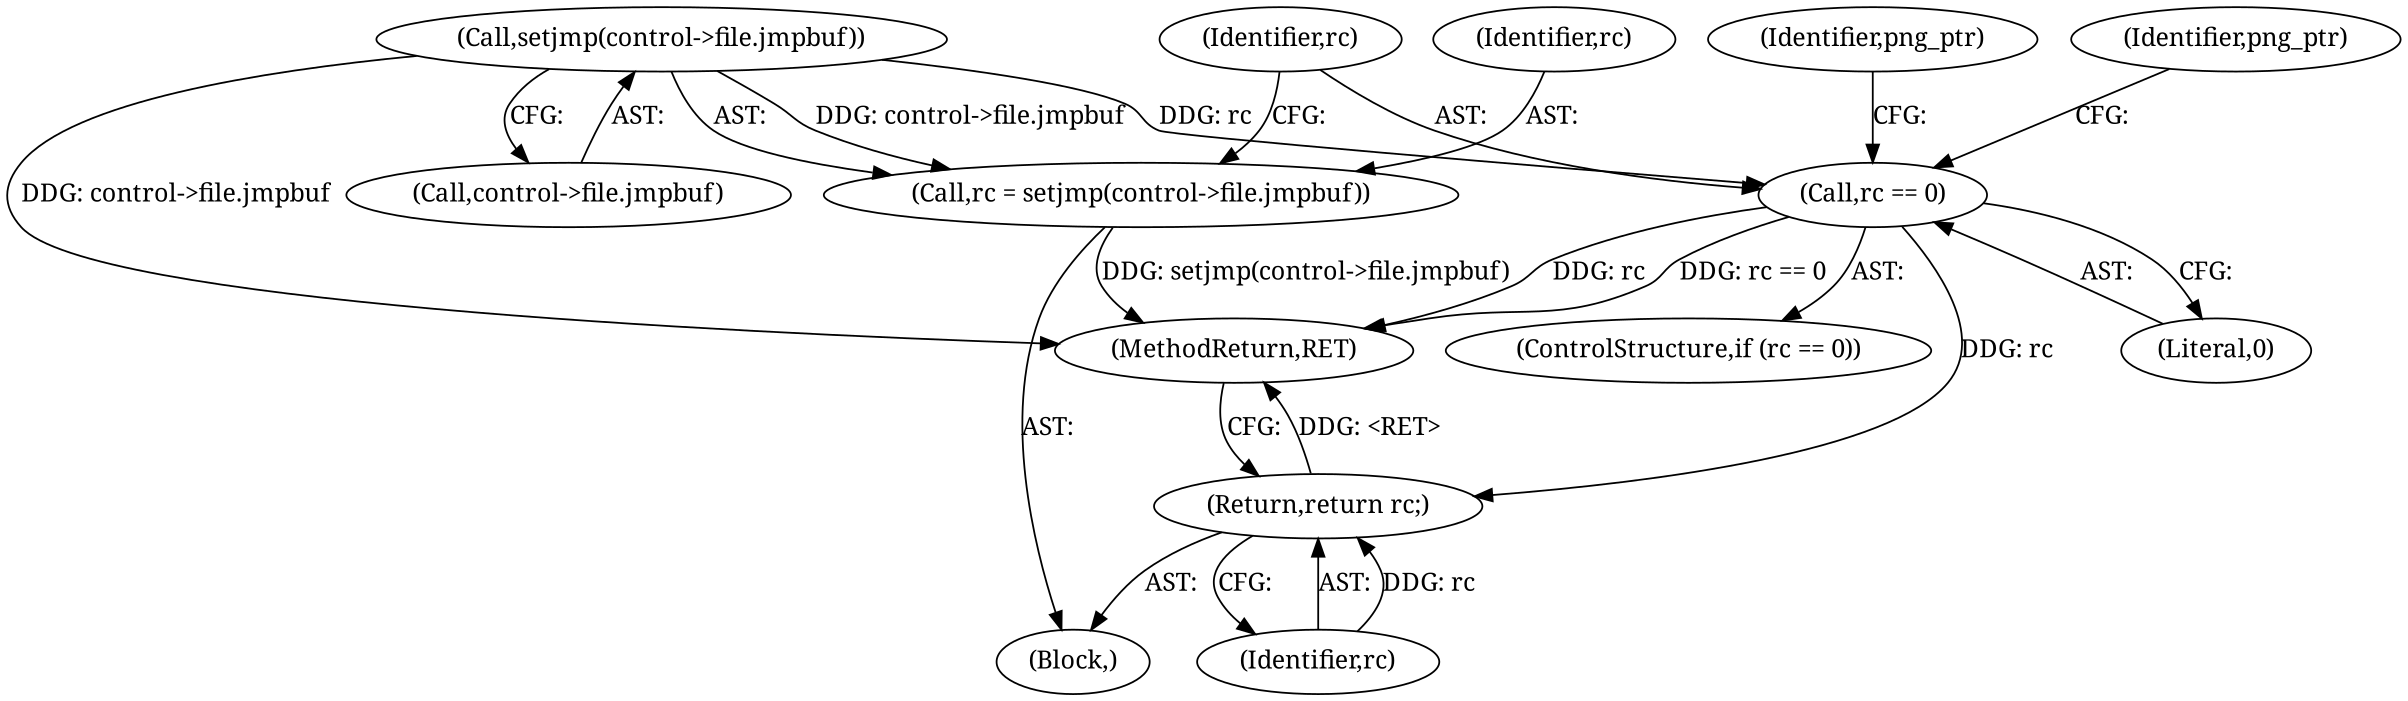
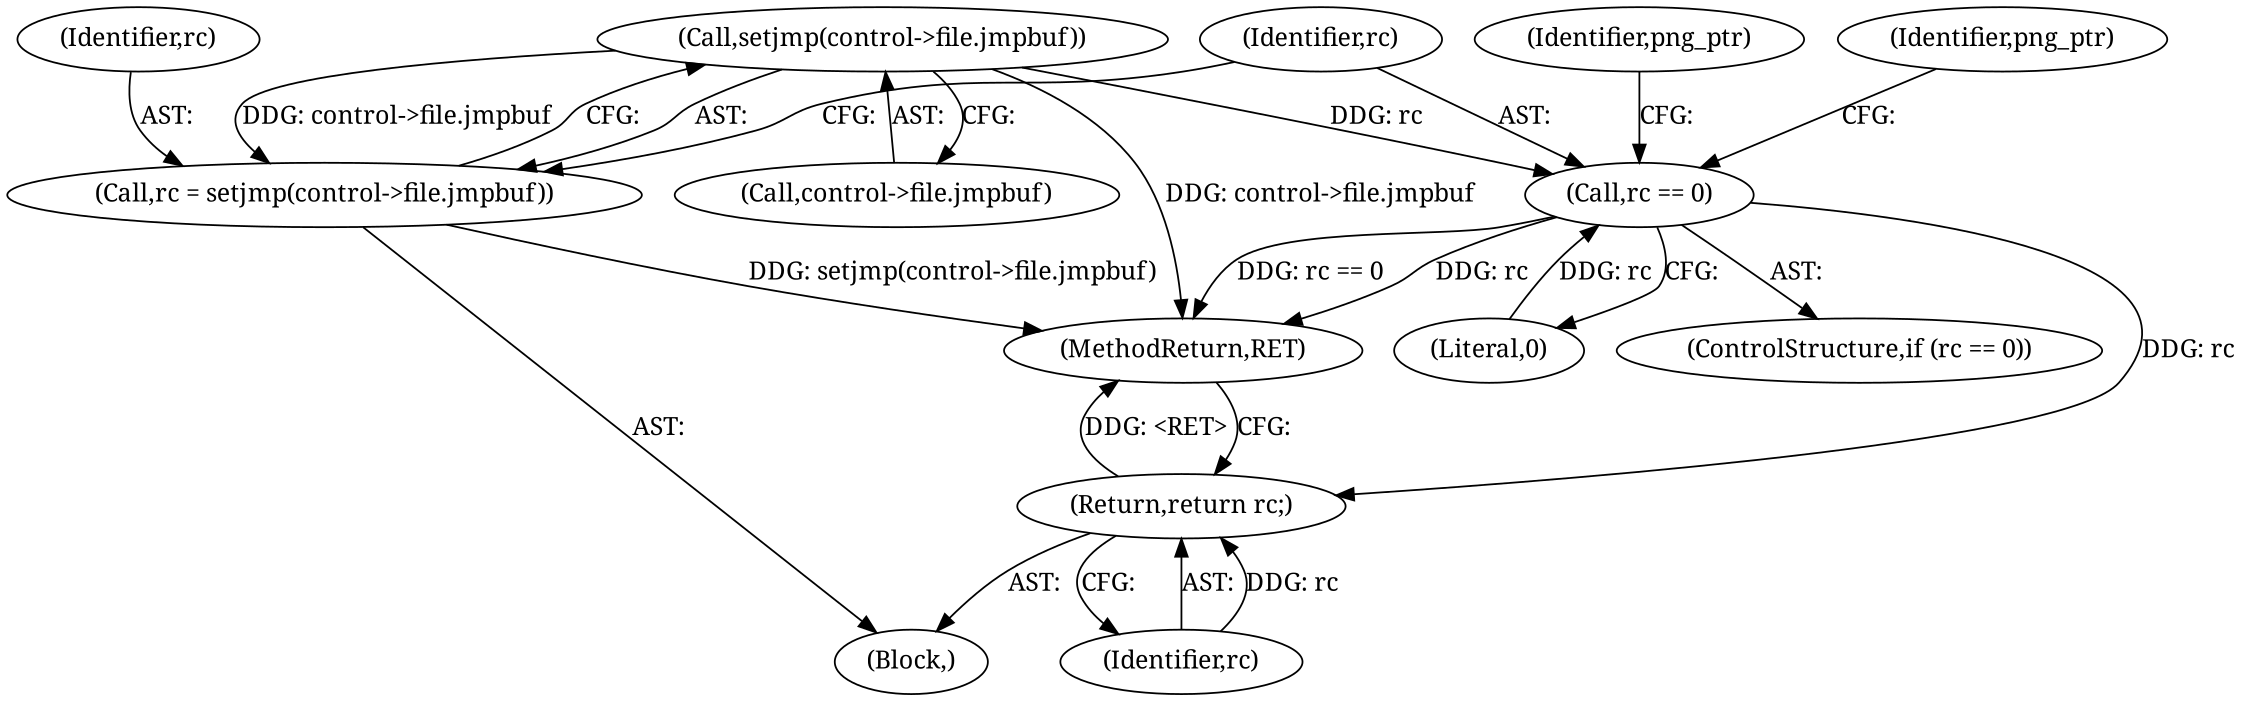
edge "(Call,rc = setjmp(control->file.jmpbuf))" -> "(Call,setjmp(control->file.jmpbuf))": added, label "CFG:"
edge "(Literal,0)" -> "(Call,rc == 0)": label "AST: " -> "DDG: rc"
